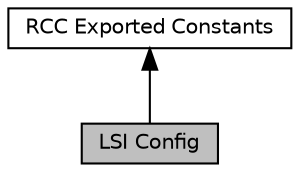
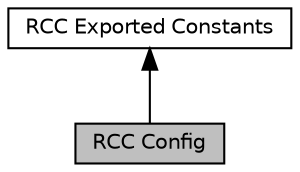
node "LSI Config": label "LSI Config" -> "RCC Config"
